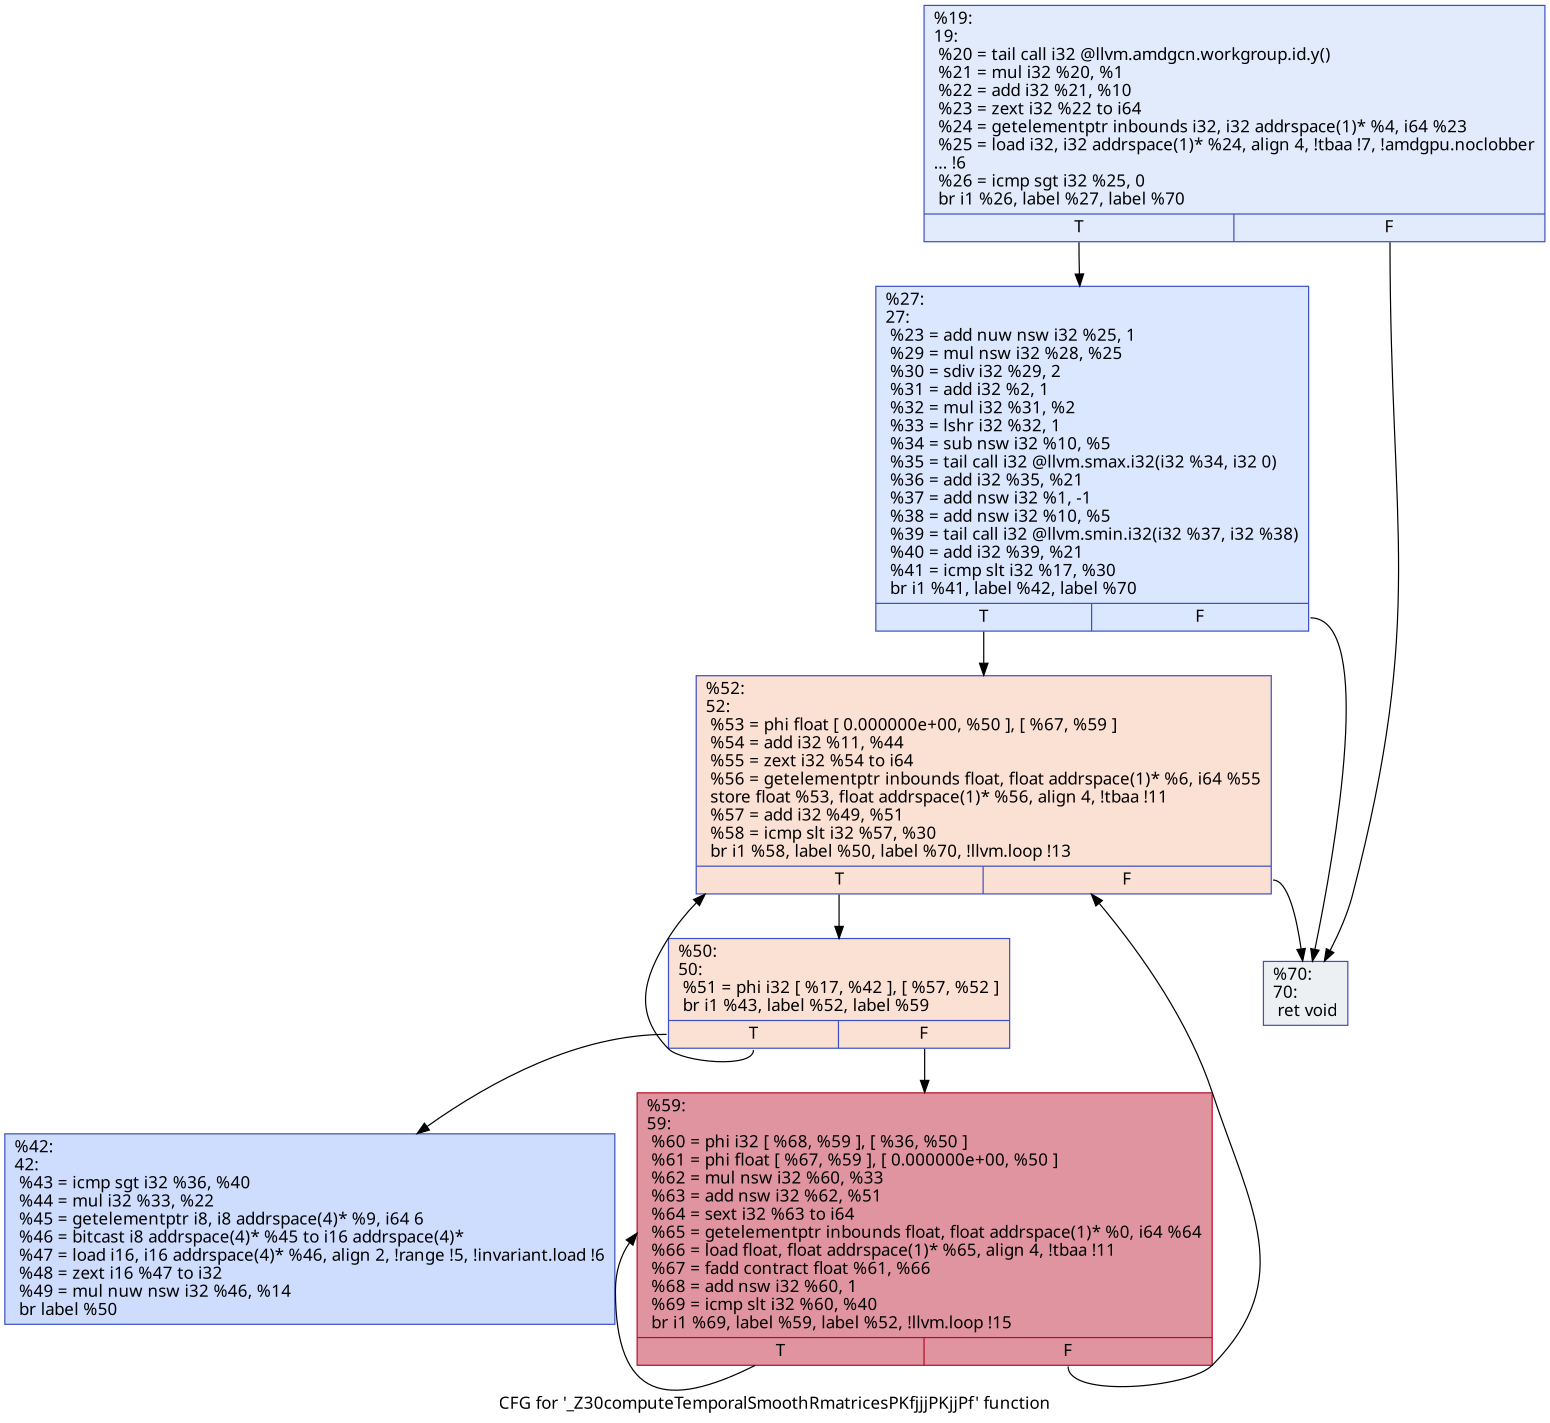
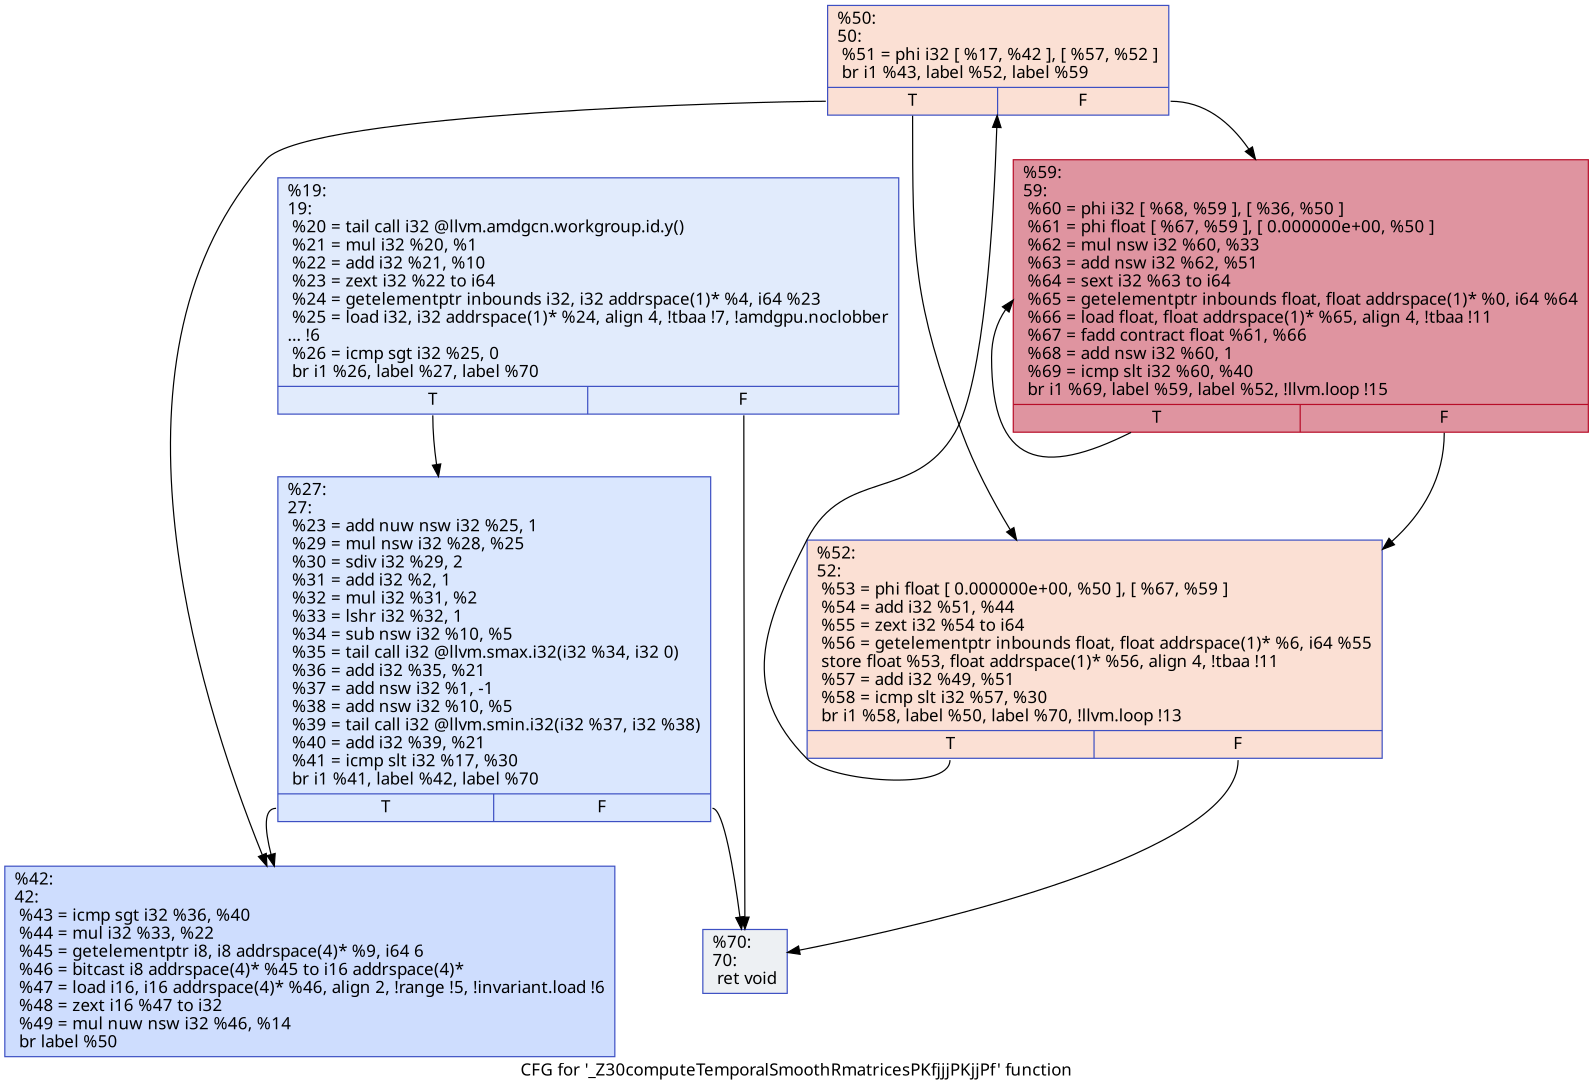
edge "%27:" -> "%52:": now "%27:" -> "%42:"
node "%52:": text "%54 = add i32 %11, %44" -> "%54 = add i32 %51, %44"
